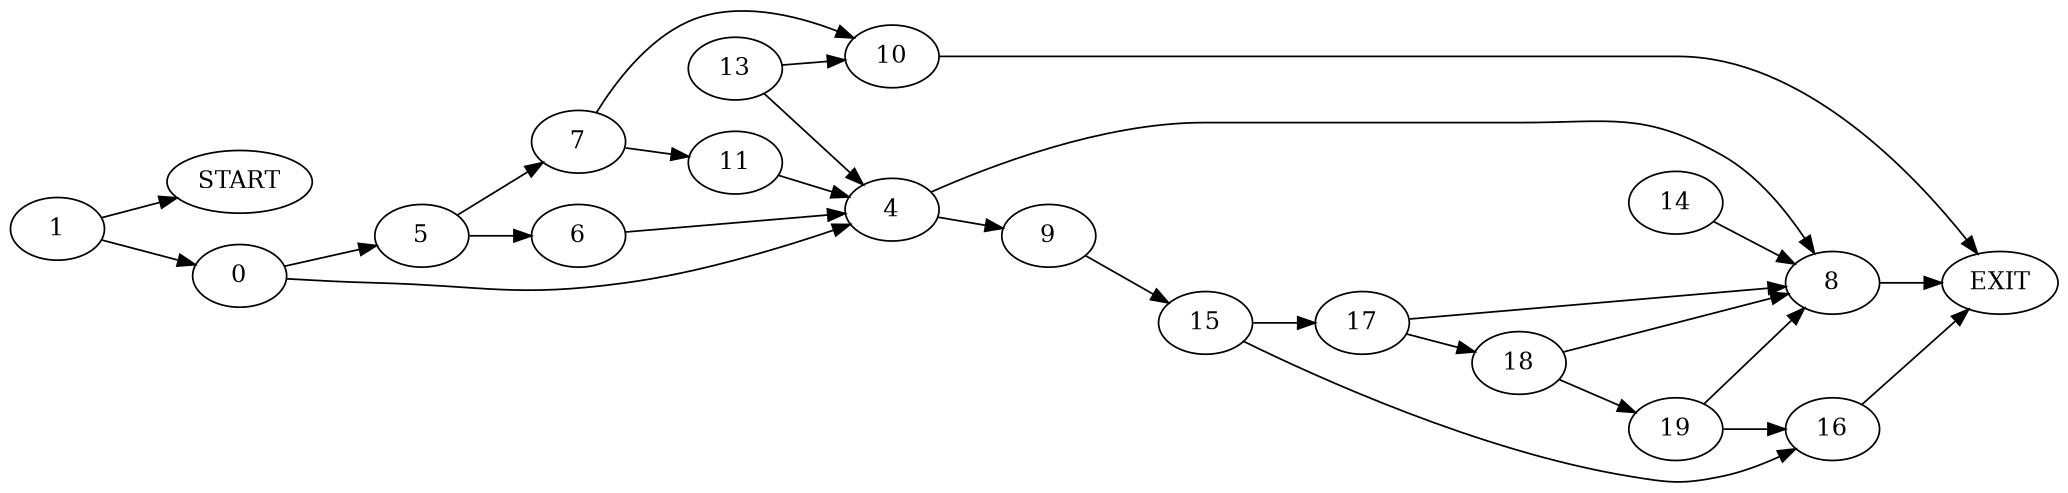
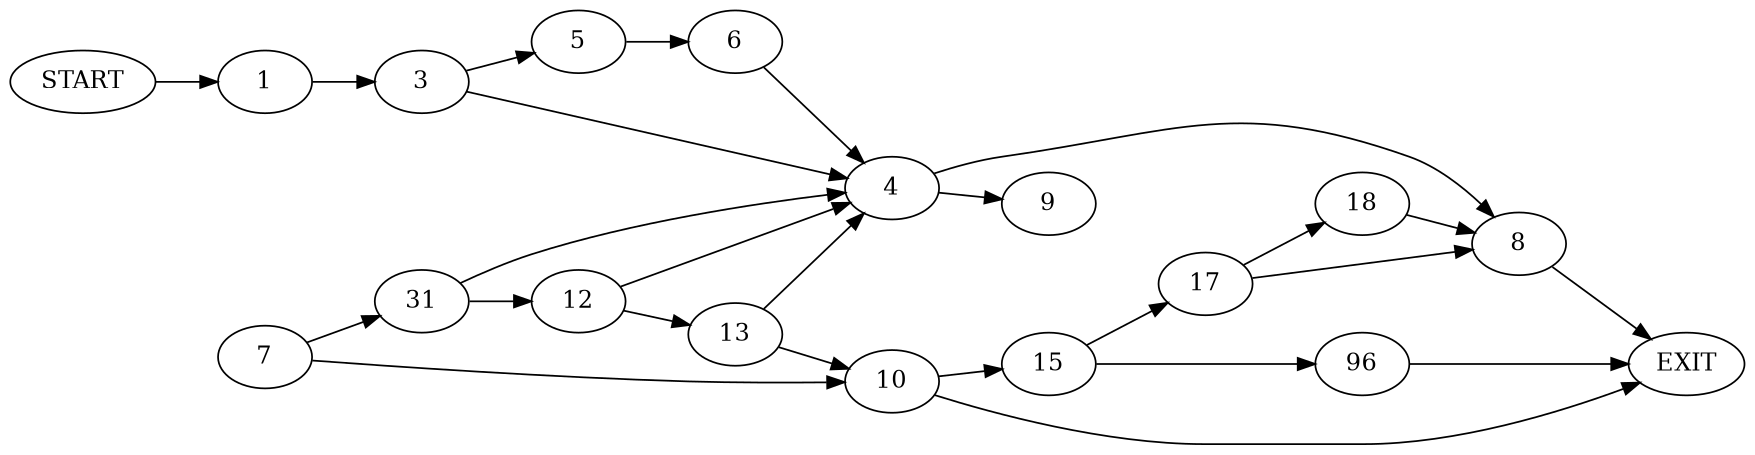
node "11": label "11" -> "31"
edge "5" -> "7": removed
node "14": removed
edge "1" -> "START": reversed
edge "9" -> "15": now "10" -> "15"
node "0": label "0" -> "3"
node "12": added
node "19": removed
node "16": label "16" -> "96"
